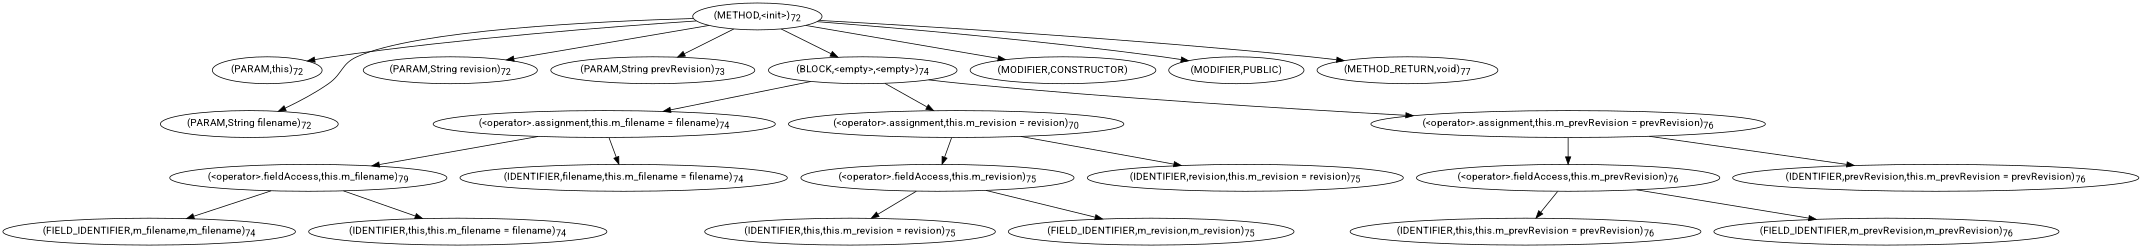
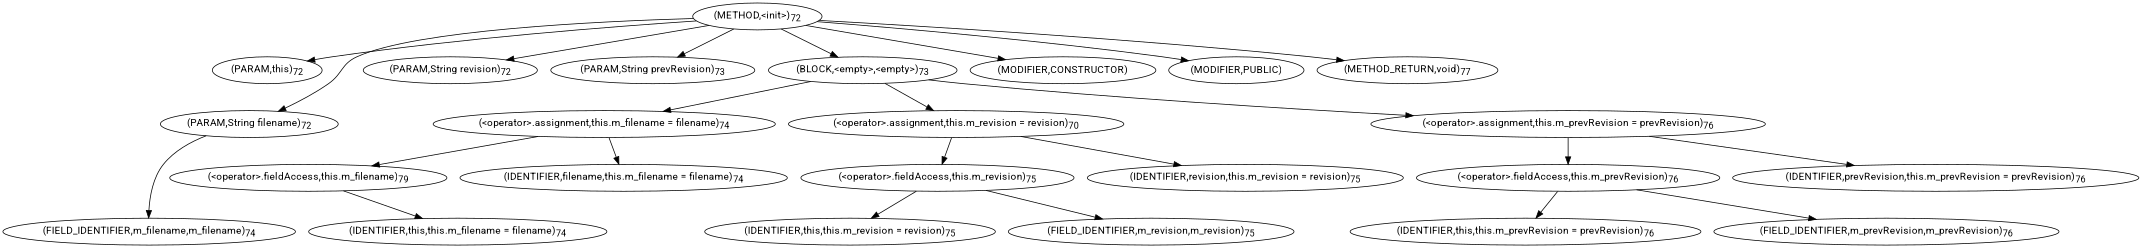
node "(BLOCK,<empty>,<empty>)": text "74" -> "73"
edge "(<operator>.fieldAccess,this.m_filename)" -> "(FIELD_IDENTIFIER,m_filename,m_filename)": now "(PARAM,String filename)" -> "(FIELD_IDENTIFIER,m_filename,m_filename)"
